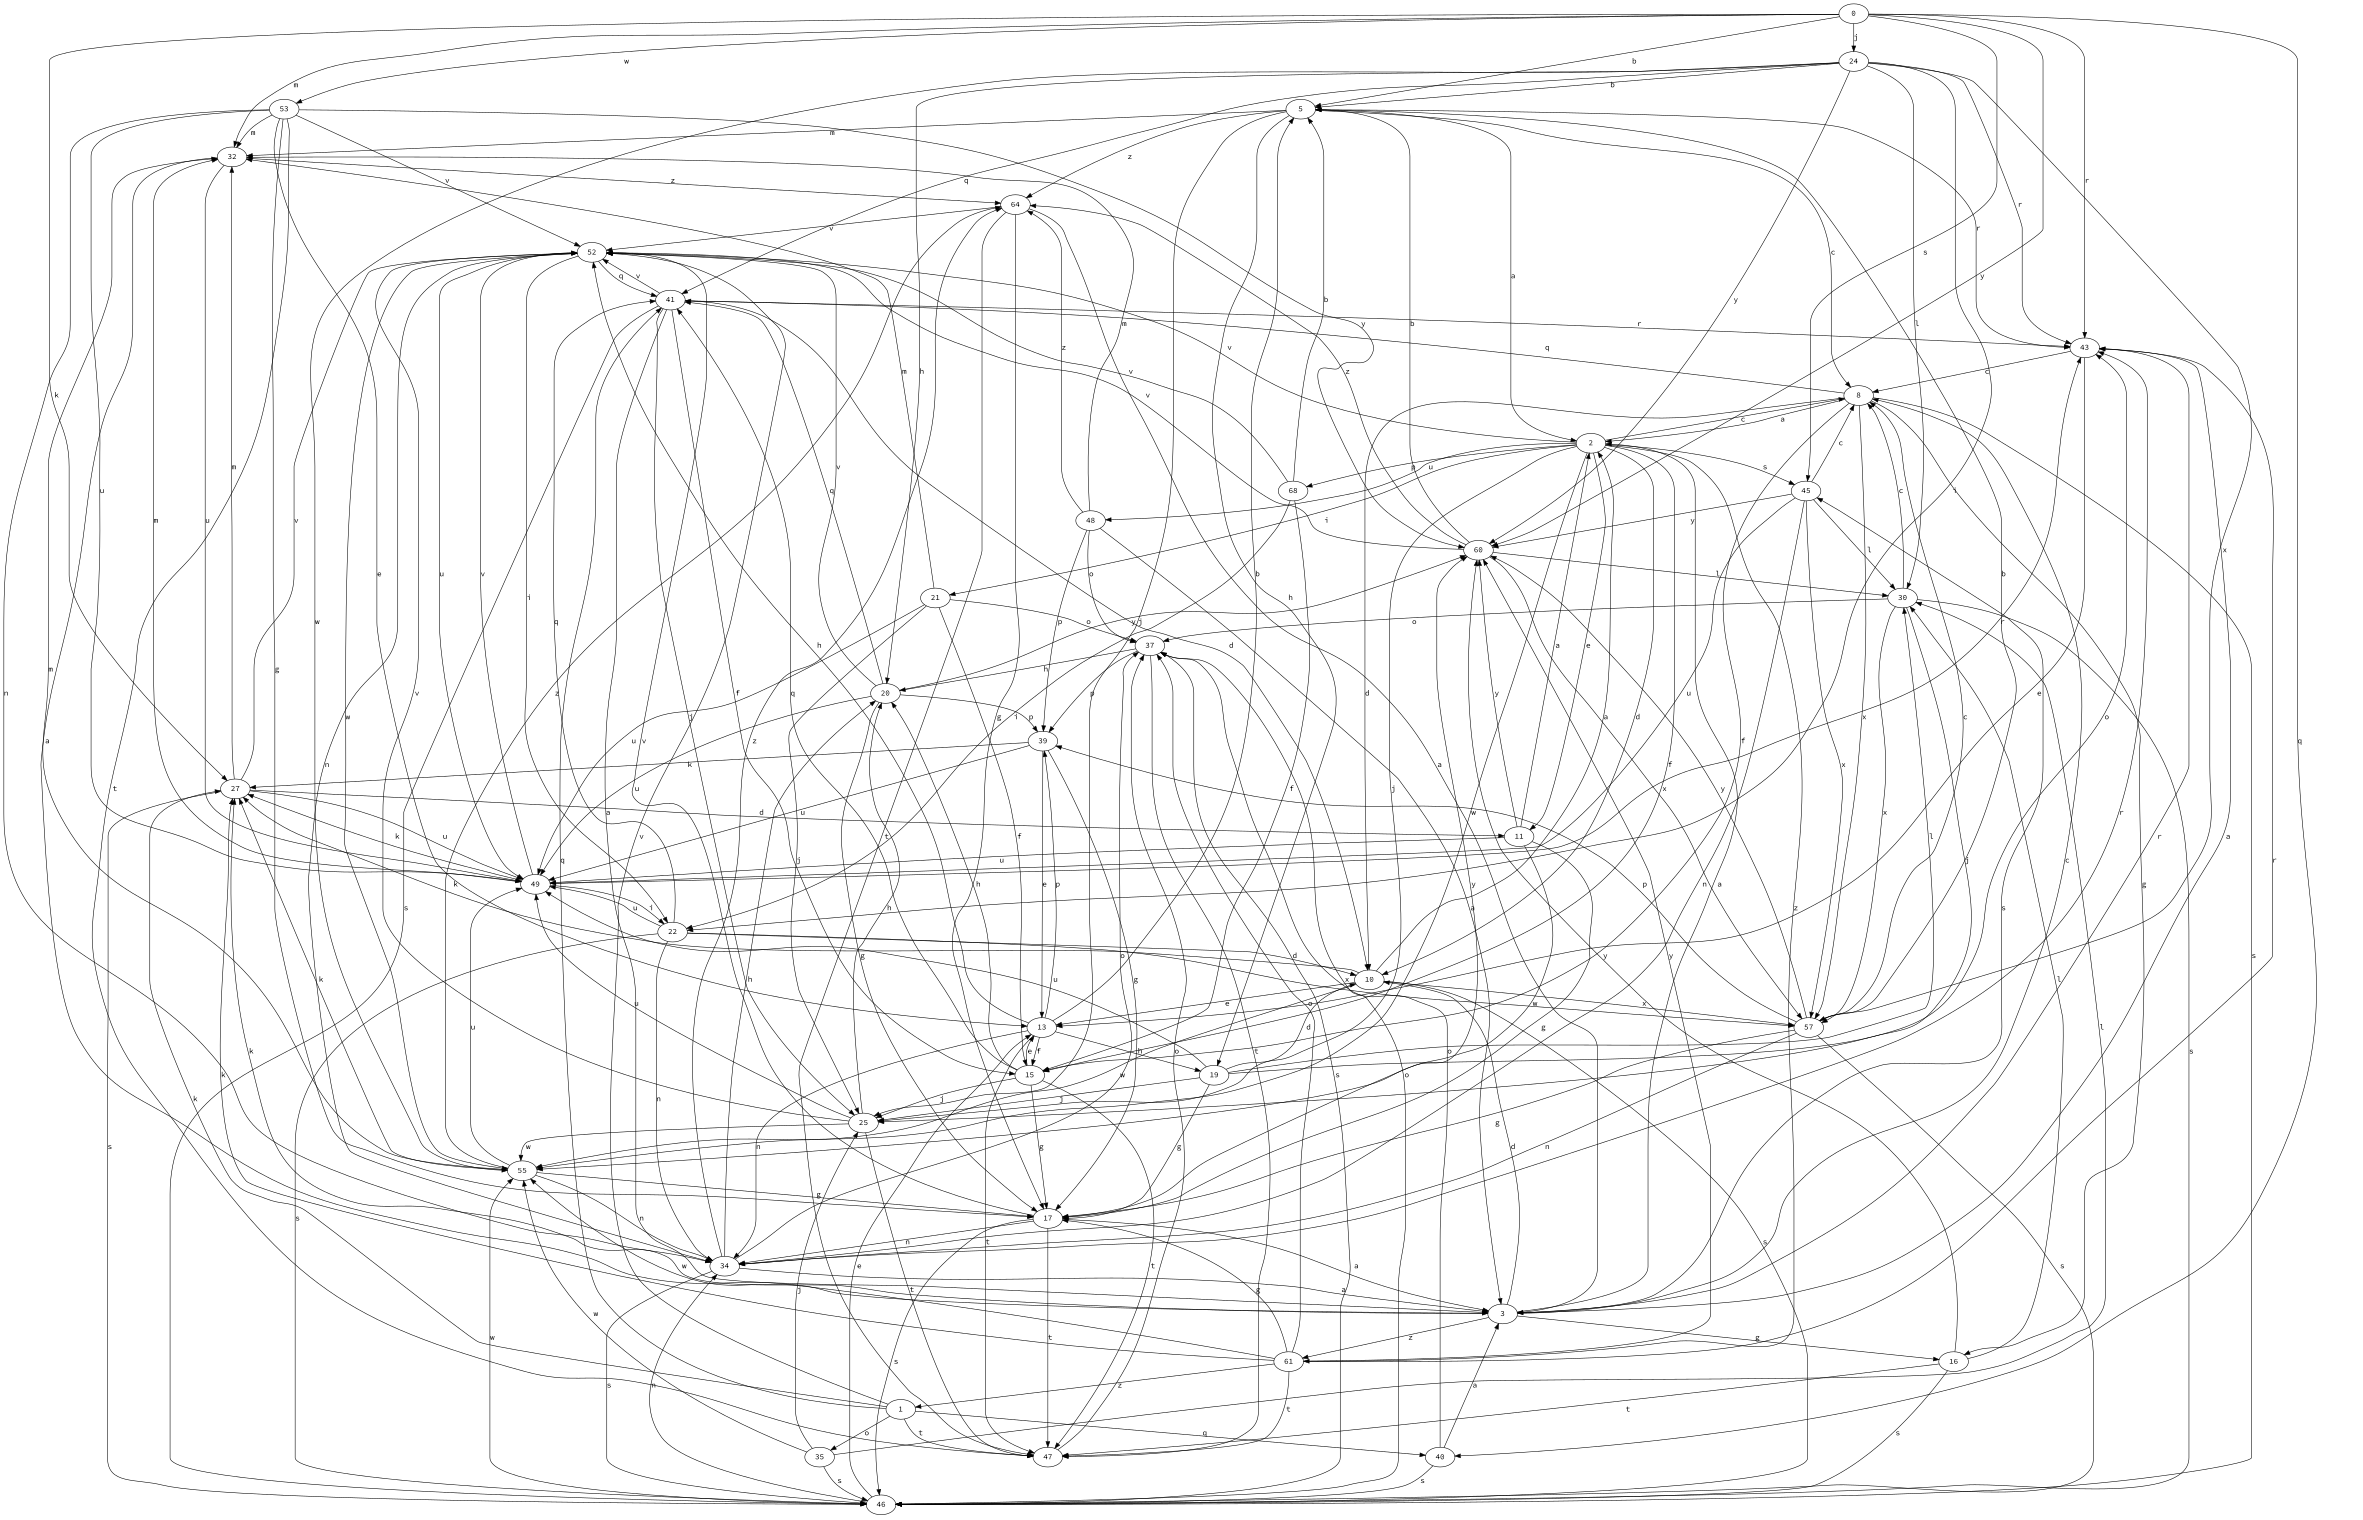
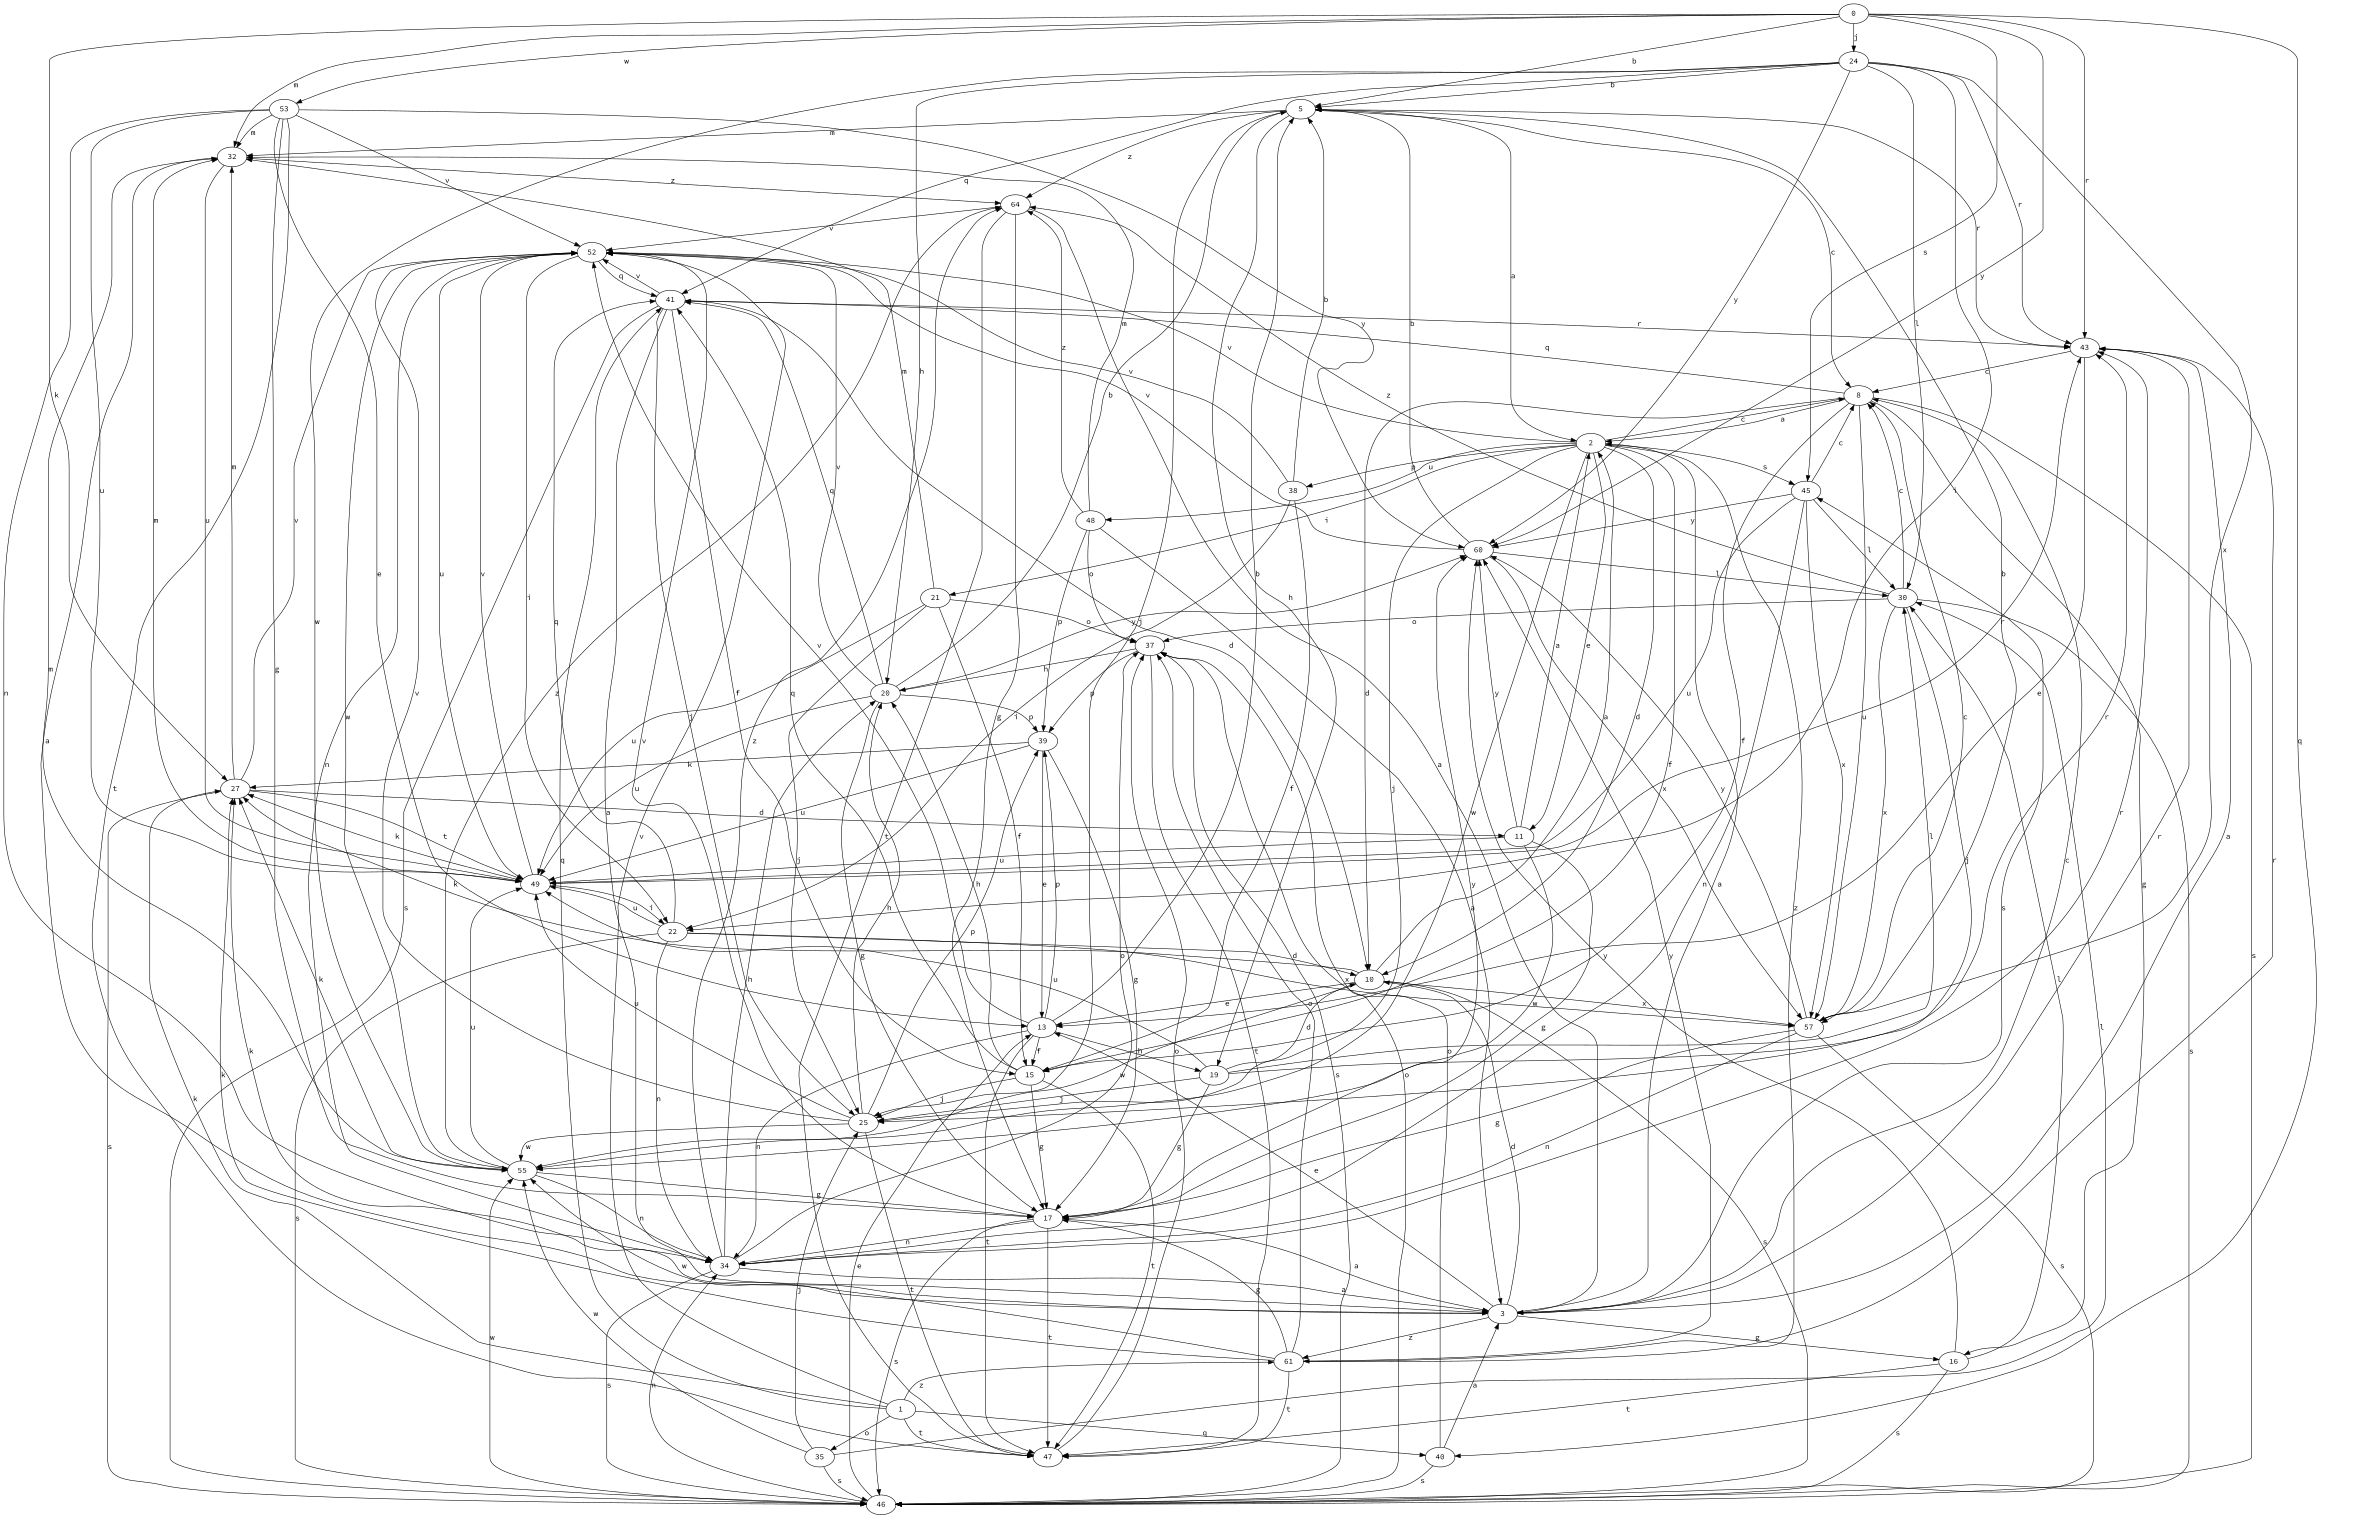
edge "60" -> "64": now "30" -> "64"
edge "20" -> "5": added, label "b"
node "68": label "68" -> "38"
edge "13" -> "52": label "h" -> "v"
edge "8" -> "57": label "x" -> "u"
edge "19" -> "43": label "o" -> "r"
edge "57" -> "39": now "25" -> "39"
edge "27" -> "49": label "u" -> "t"
edge "15" -> "13": now "3" -> "13"
edge "61" -> "1": reversed
